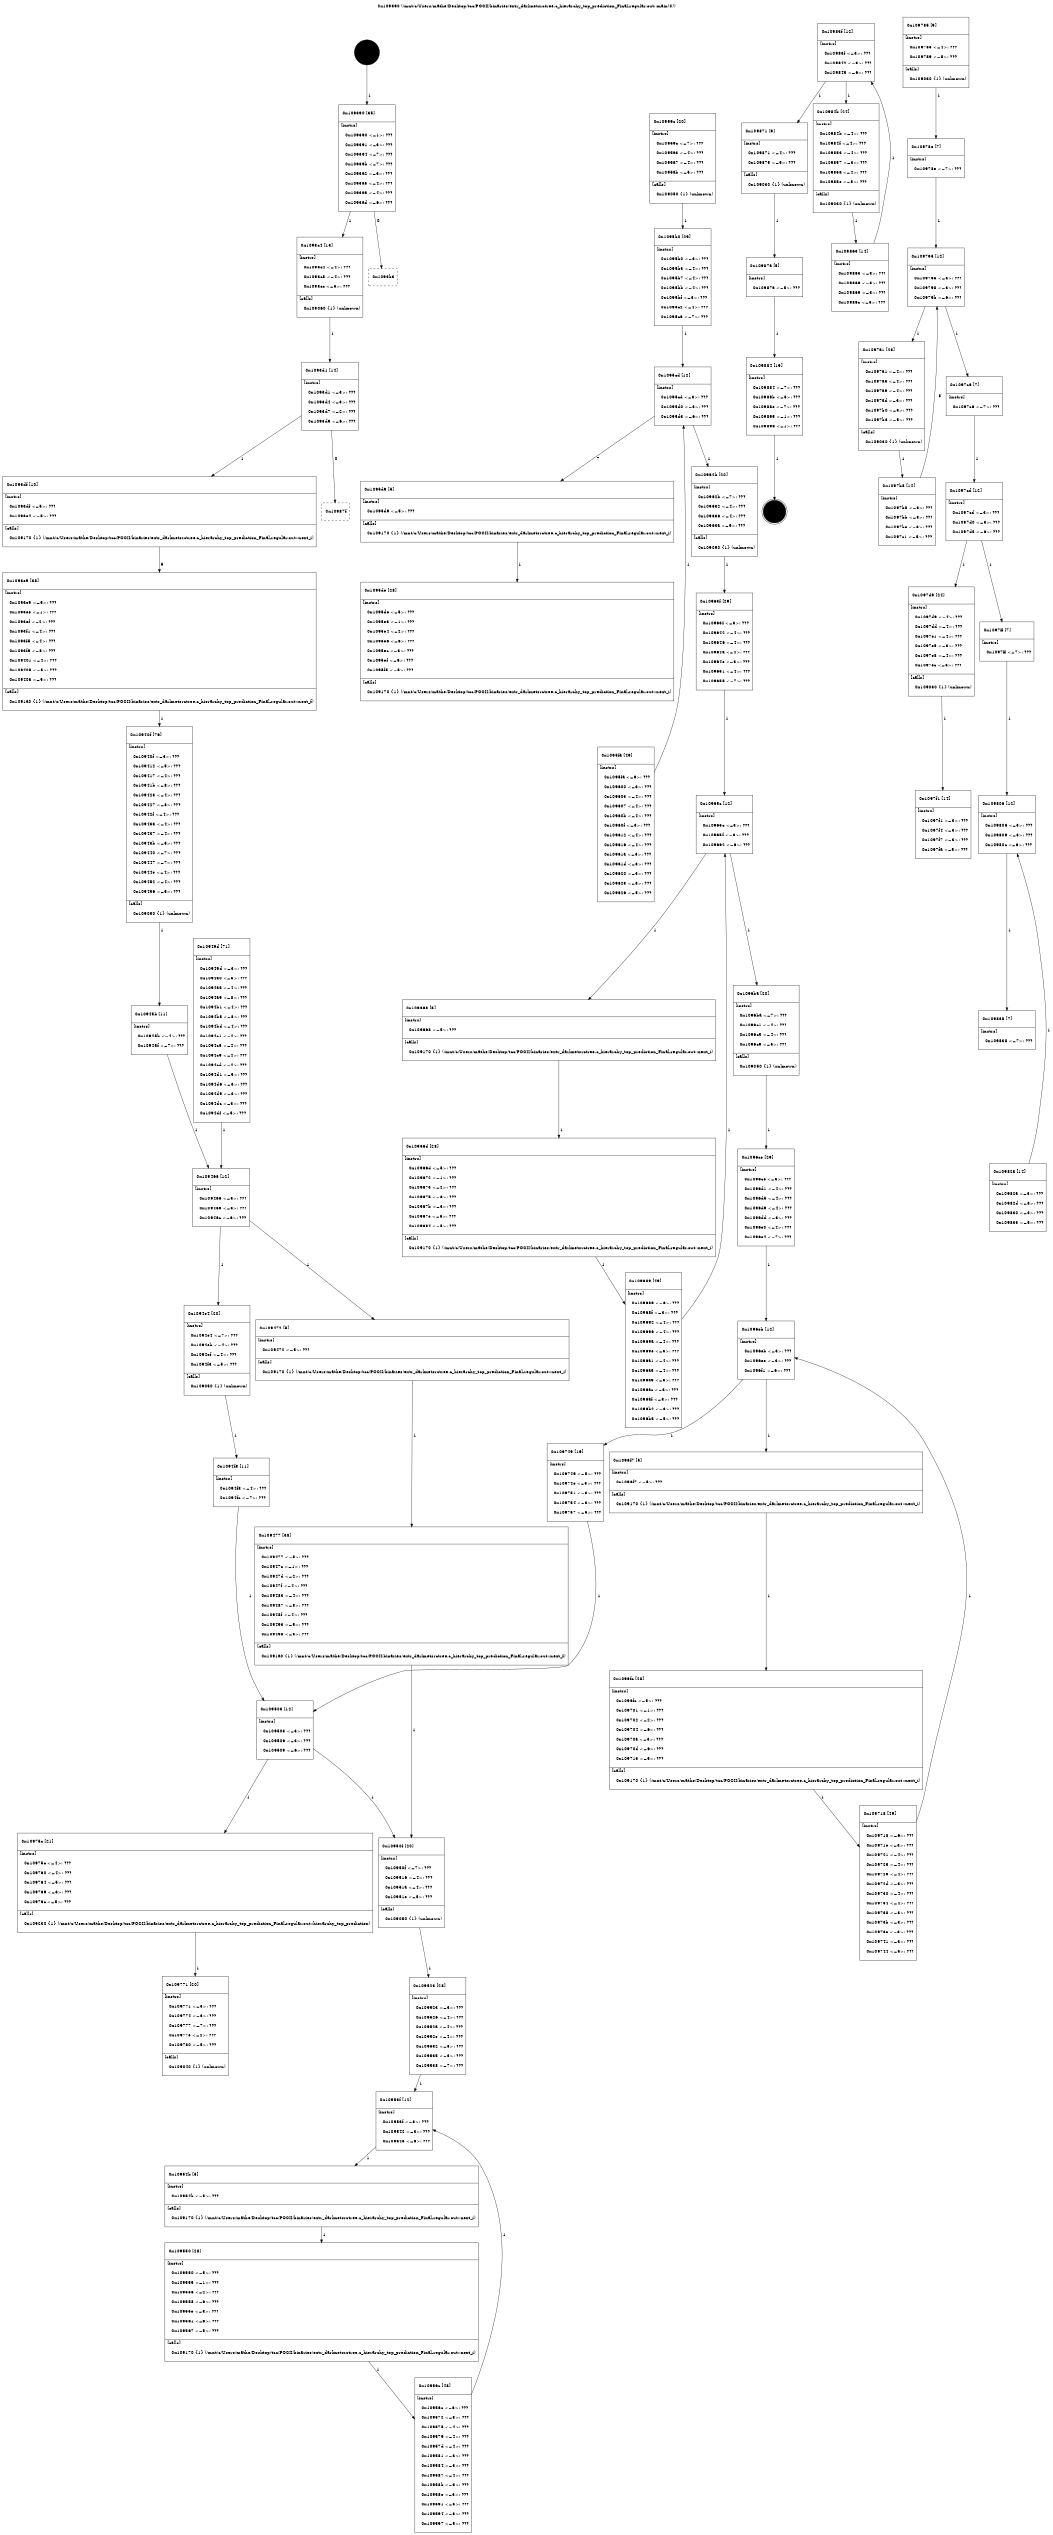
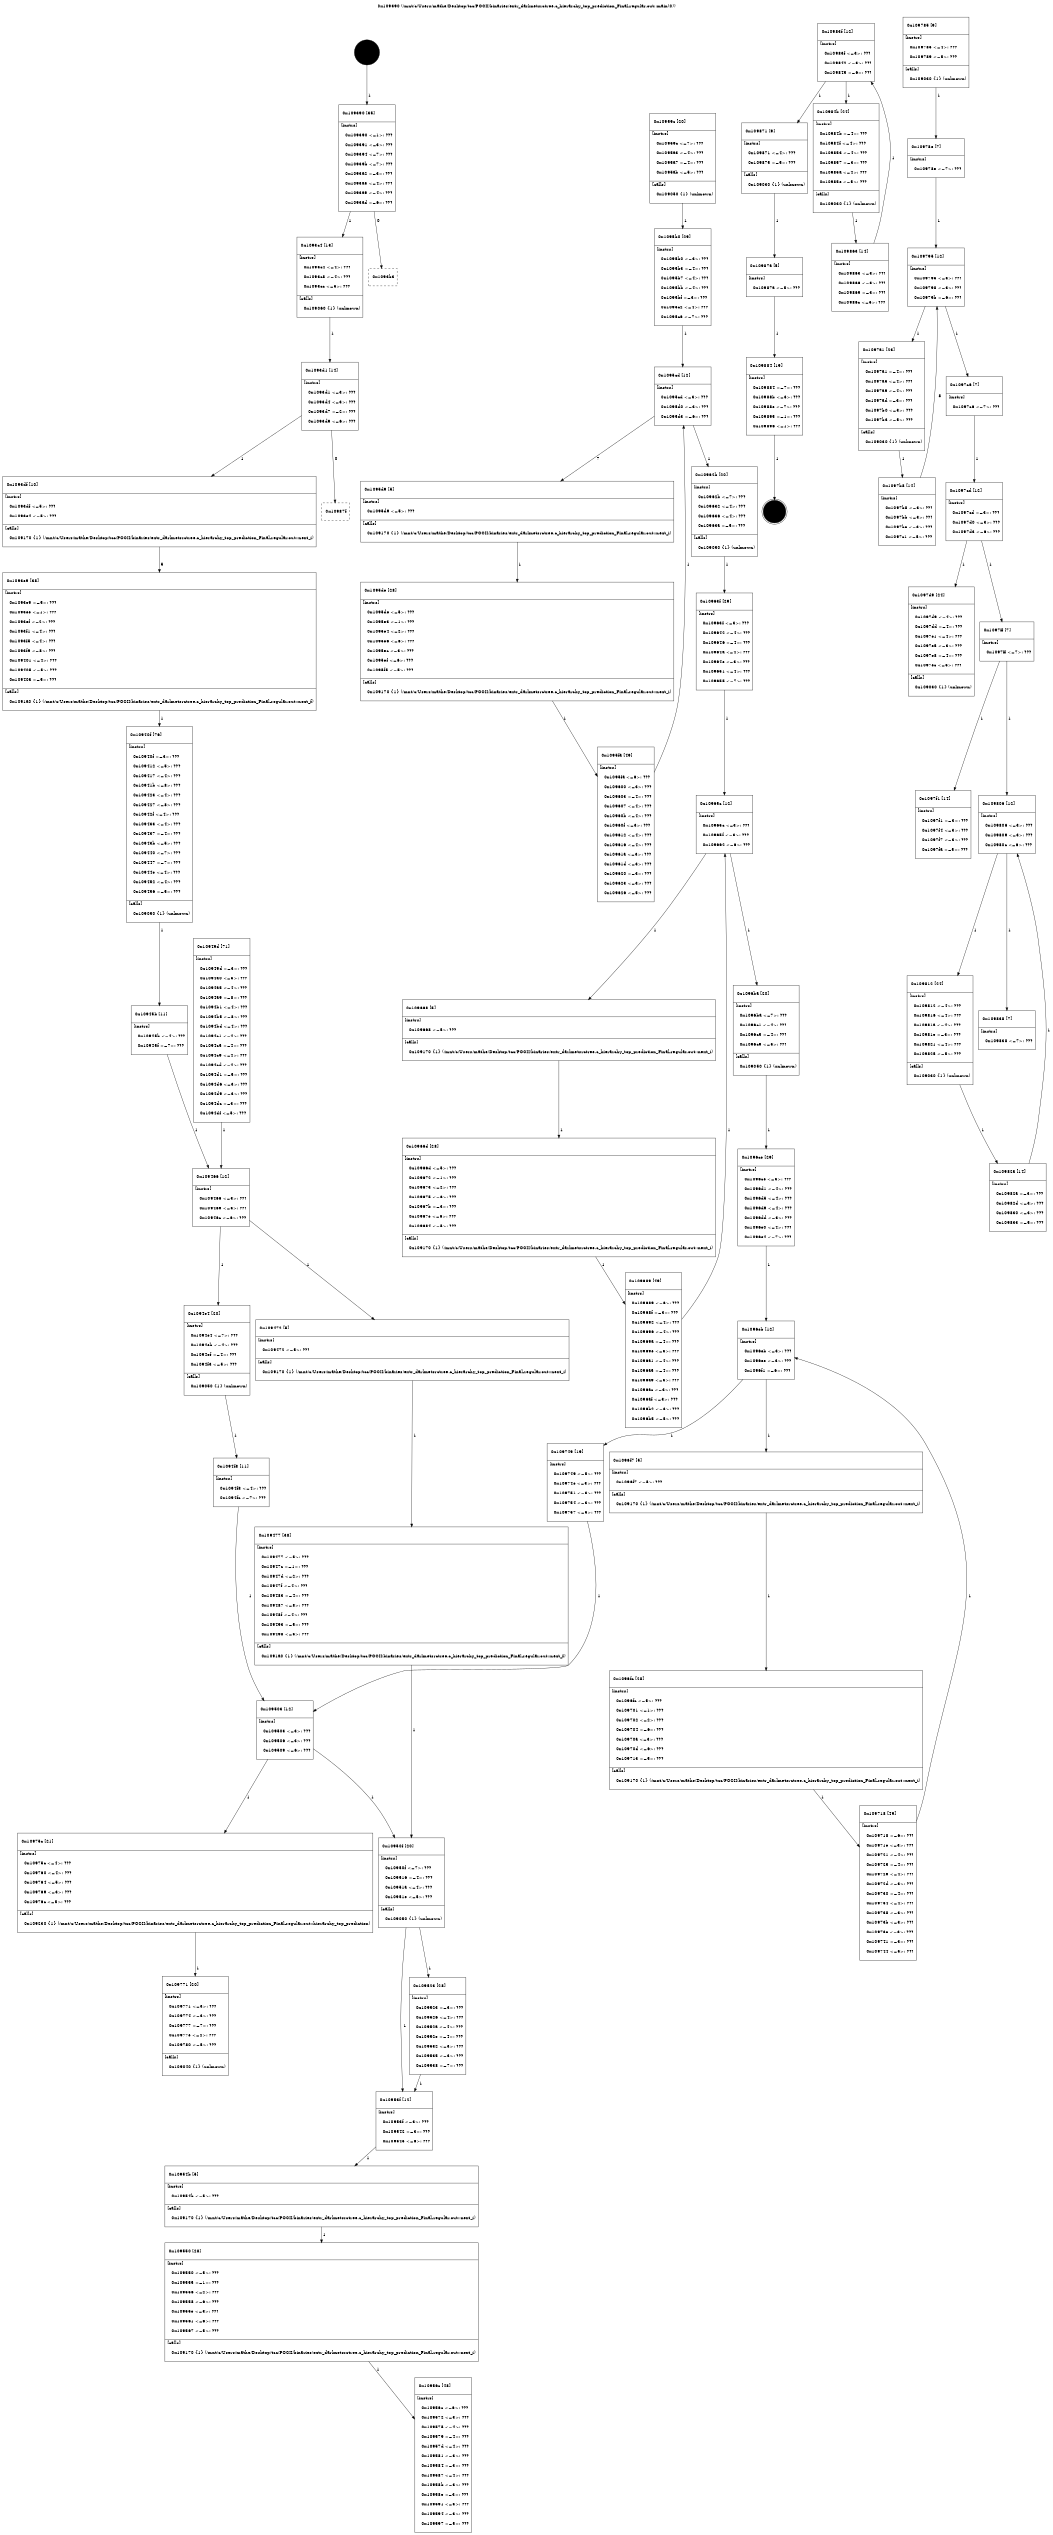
edge "0x1095de [28]" -> "0x1095fa [49]": added, label "1"
edge "0x1097d9 [24]" -> "0x1097f1 [14]": now "0x1097ff [7]" -> "0x1097f1 [14]"
node "0x109812 [24]": added
edge "0x10956c [48]" -> "0x10953f [12]": now "0x10950f [20]" -> "0x10953f [12]"
